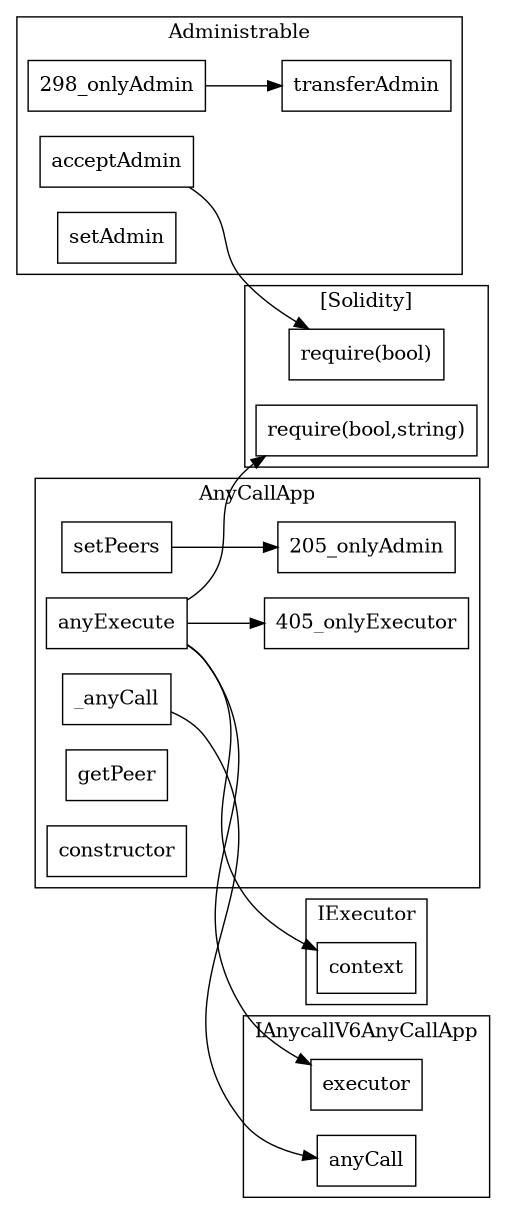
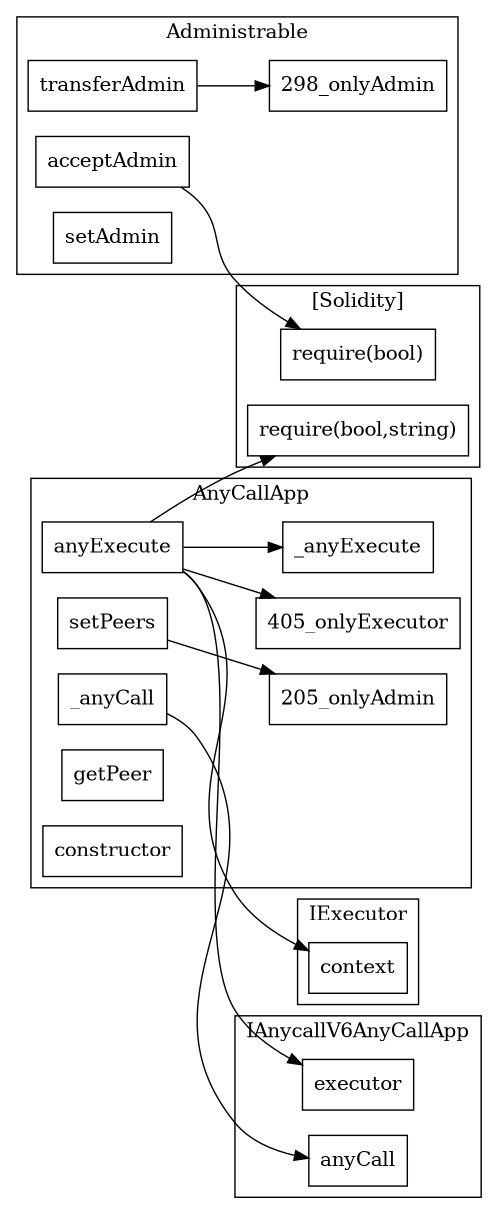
edge "298_onlyAdmin" -> "transferAdmin": reversed
node "_anyExecute": added
